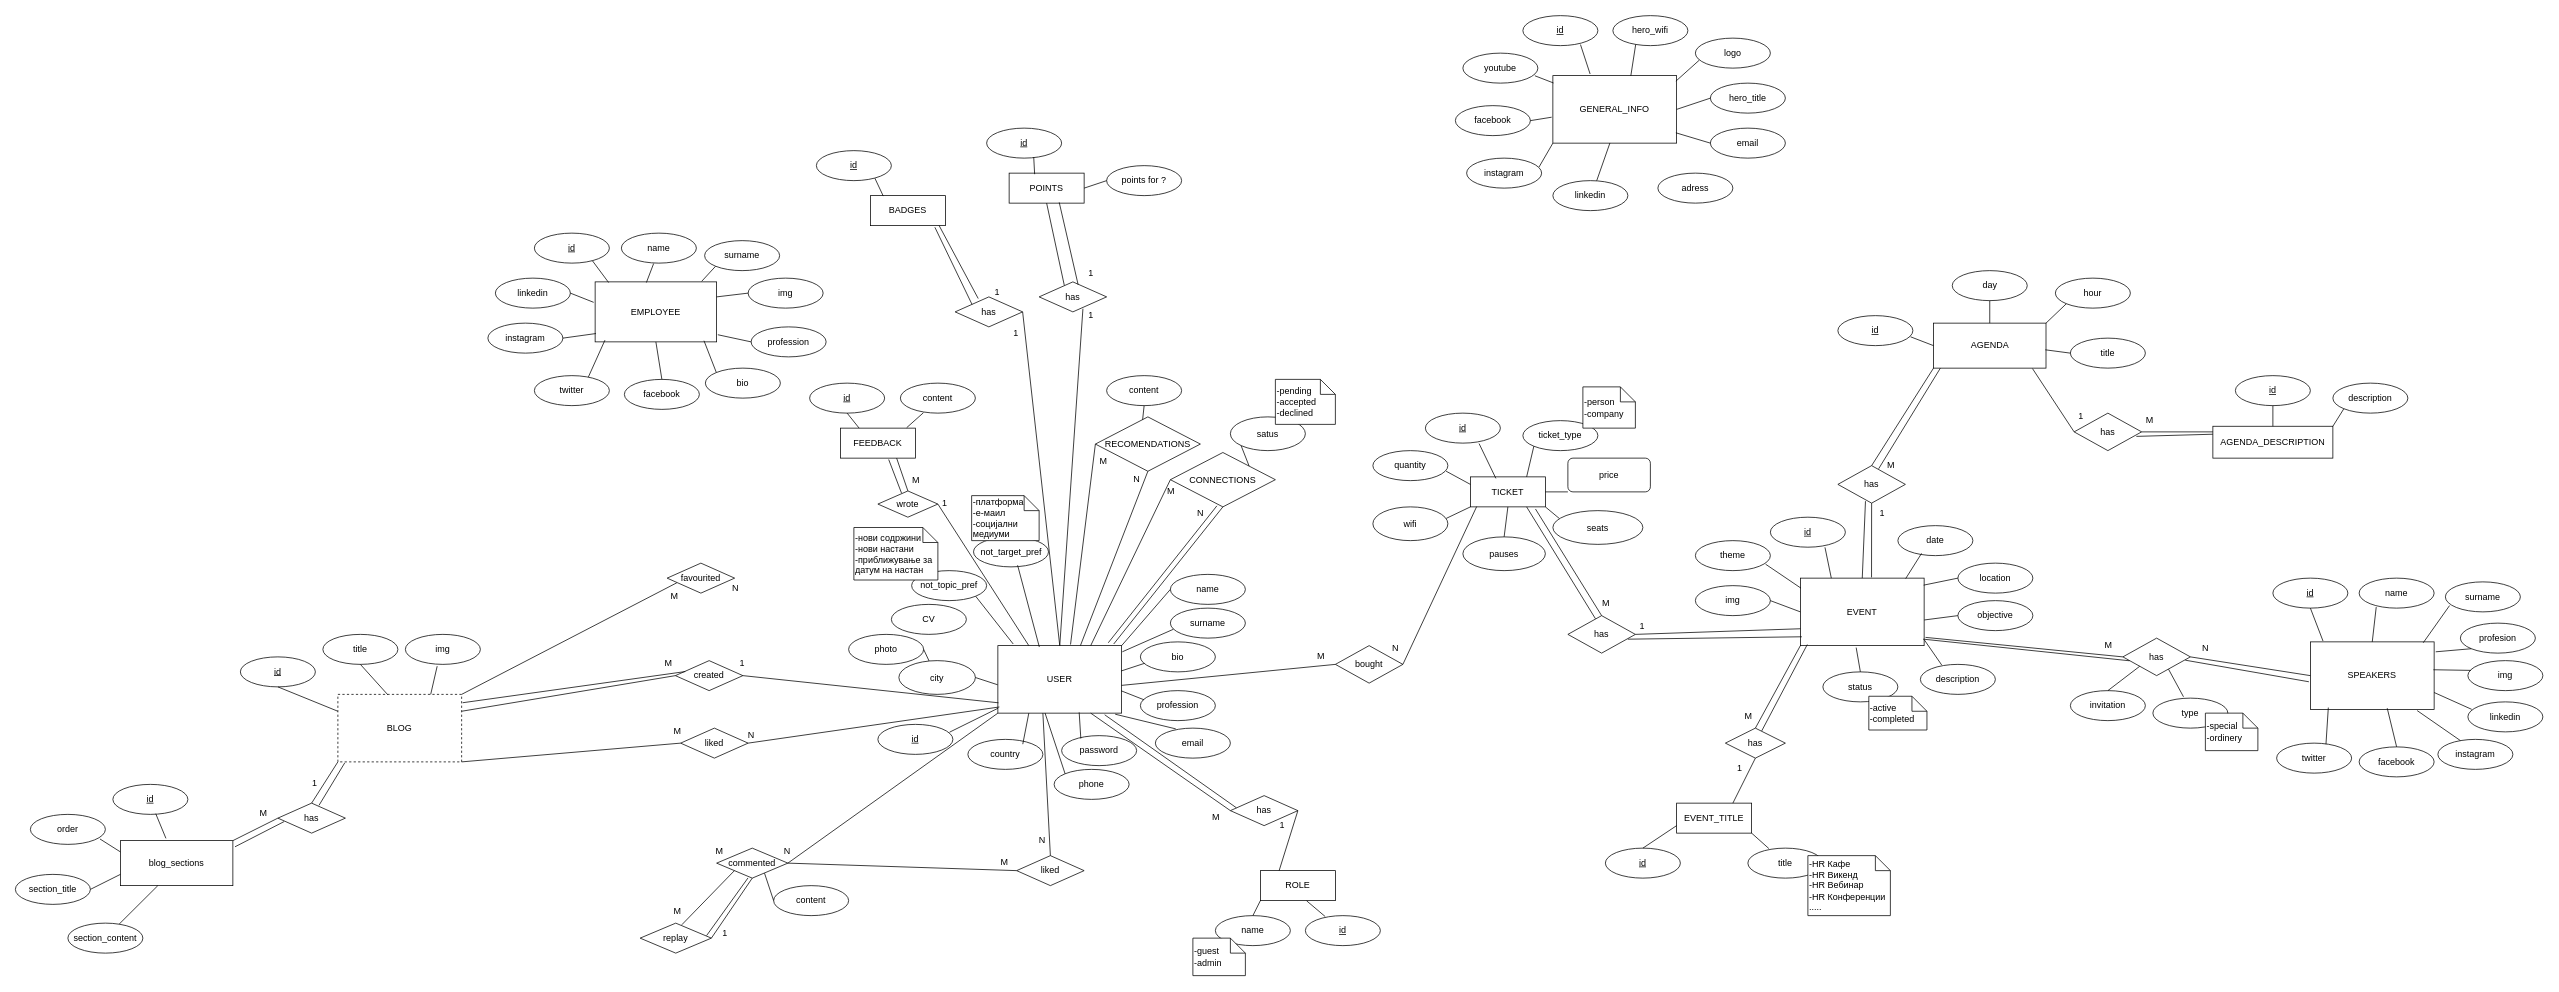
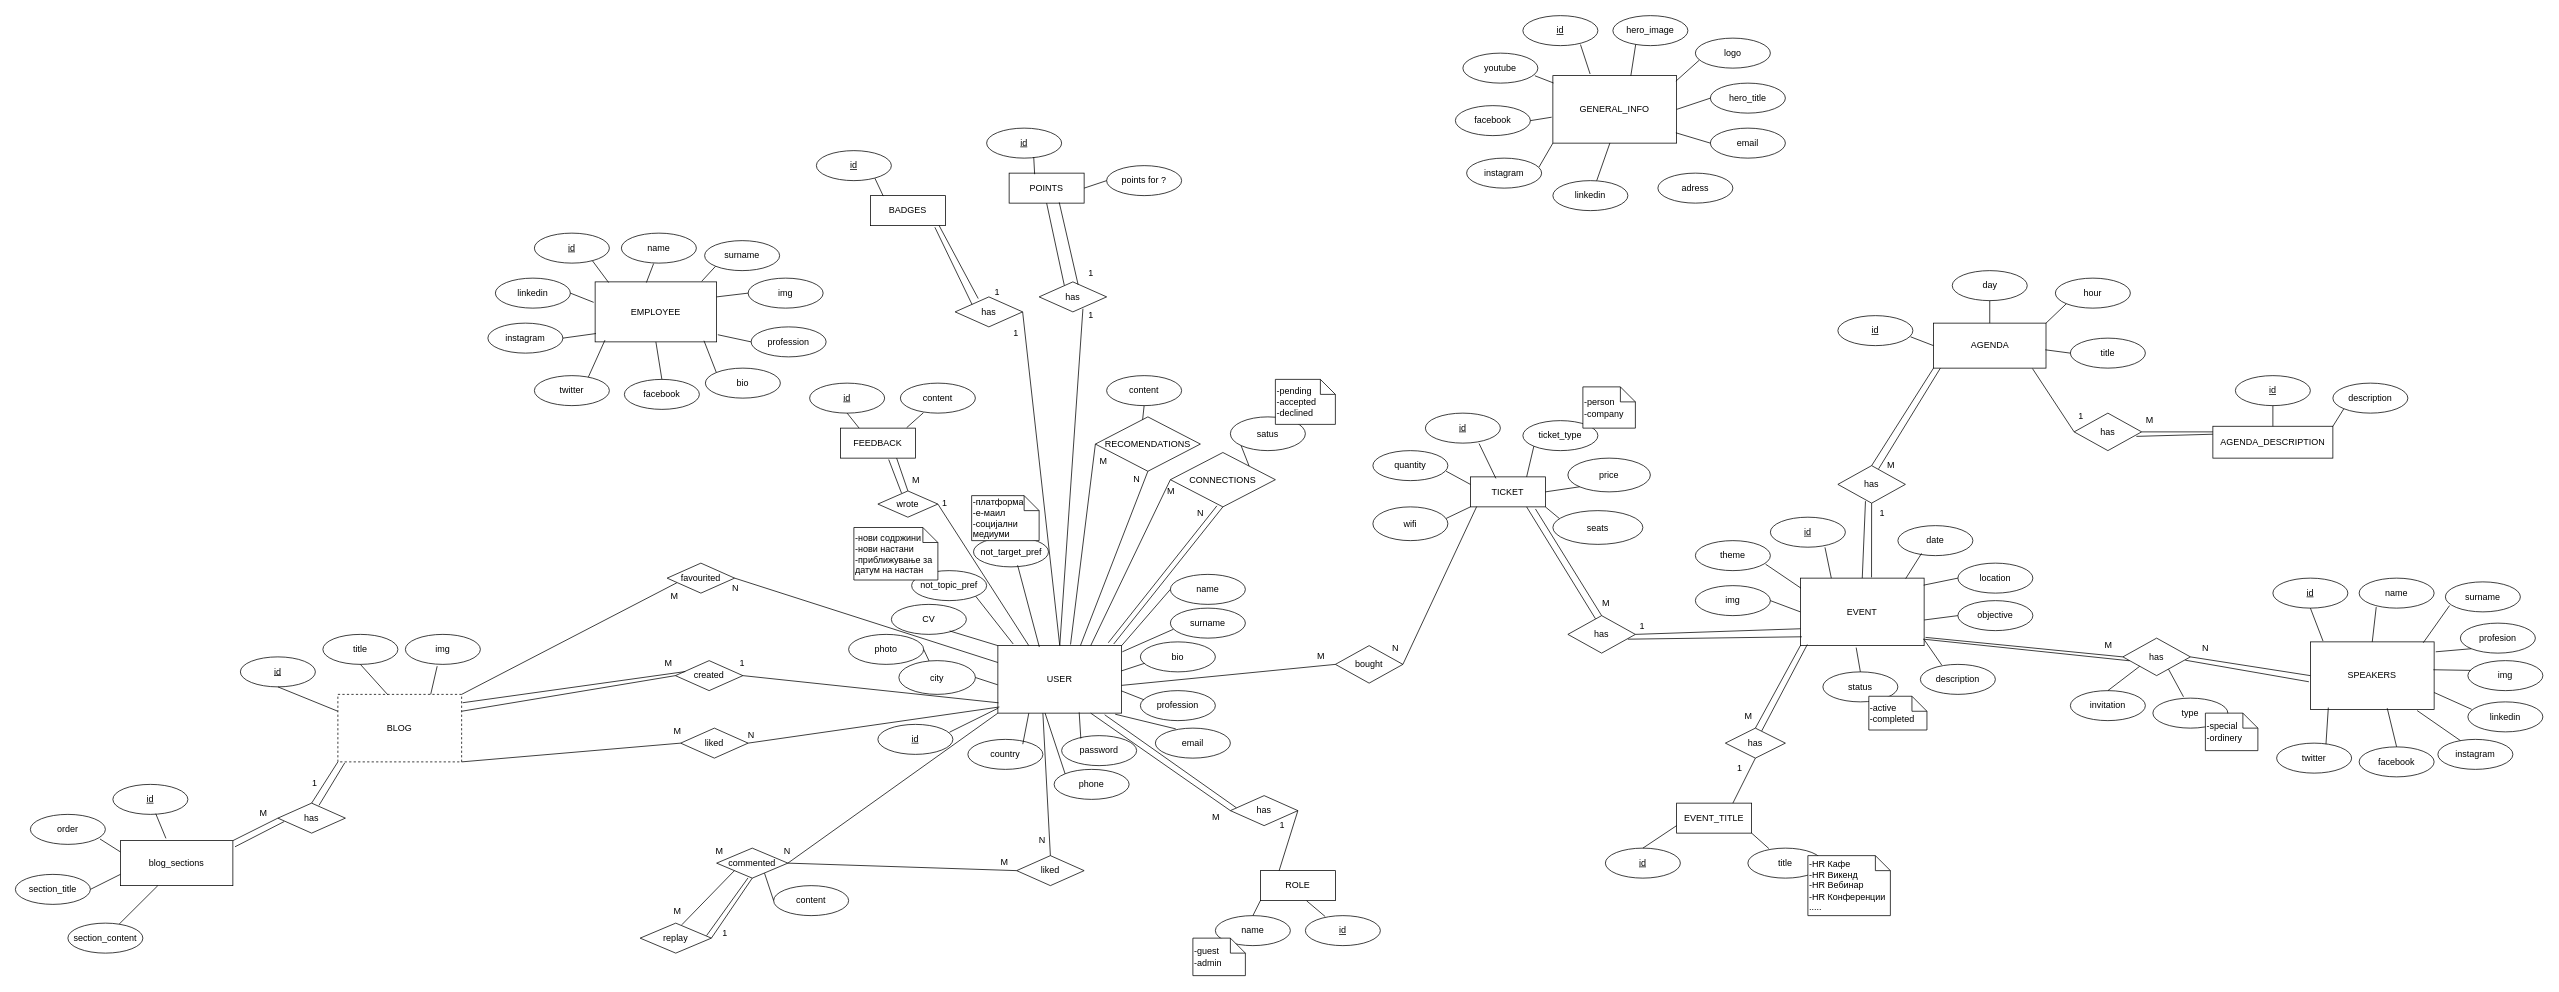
node "hero_wifi": label "hero_wifi" -> "hero_image"
node "price": shape rounded rectangle -> ellipse
edge "TICKET" -- "pauses": removed
node "pauses": removed
edge "favourited" -- "USER": added
edge "CV" -- "USER": added
